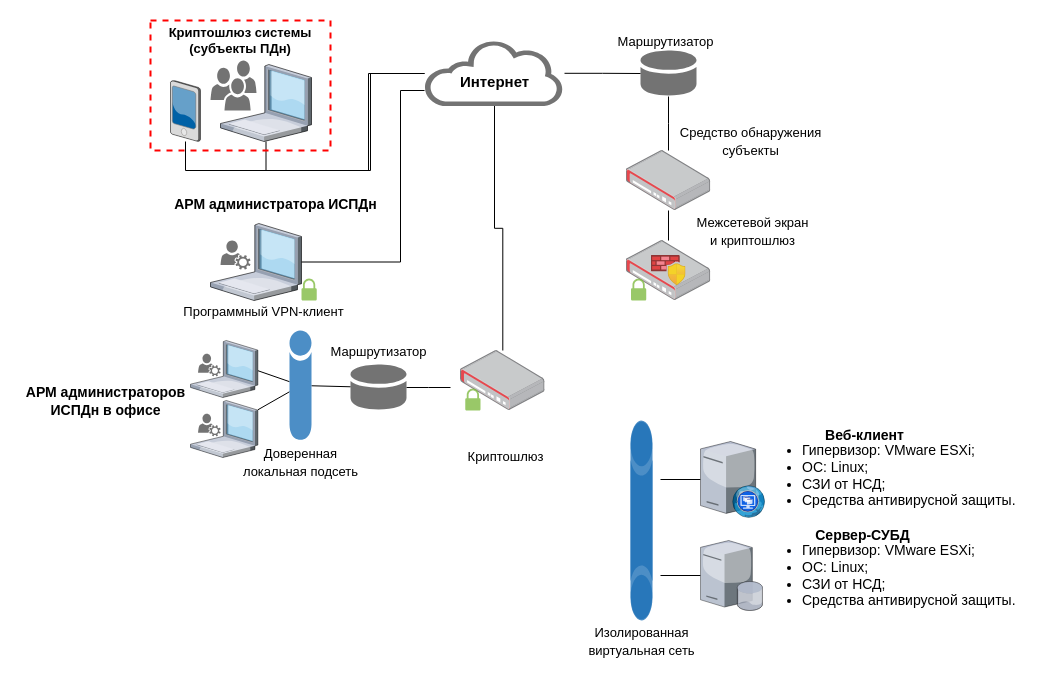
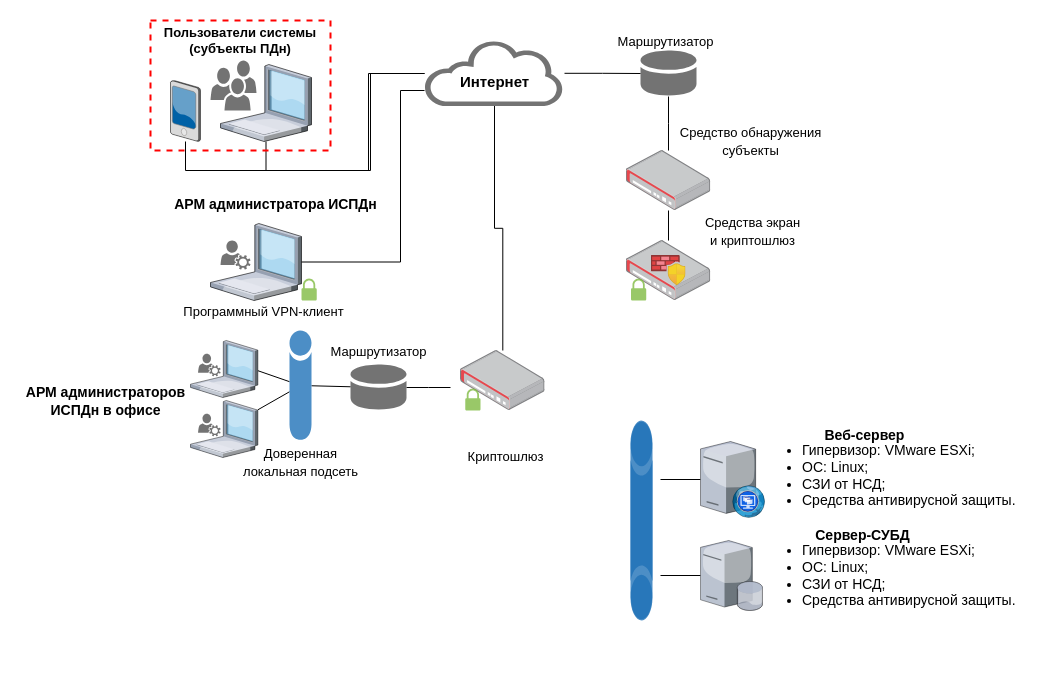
node "Криптошлюз системы (субъекты ПДн)": label "Криптошлюз системы (субъекты ПДн)" -> "Пользователи системы (субъекты ПДн)"
node "Межсетевой экран и криптошлюз": label "Межсетевой экран и криптошлюз" -> "Средства экран и криптошлюз"
node "Веб-клиент": label "Веб-клиент" -> "Веб-сервер"
node "Изолированная виртуальная сеть": removed
